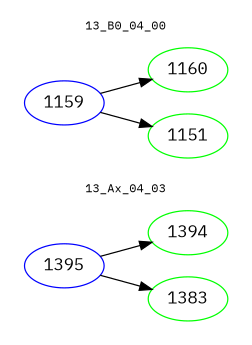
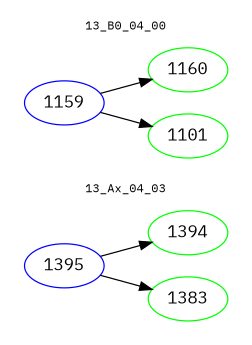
node "1151": label "1151" -> "1101"
